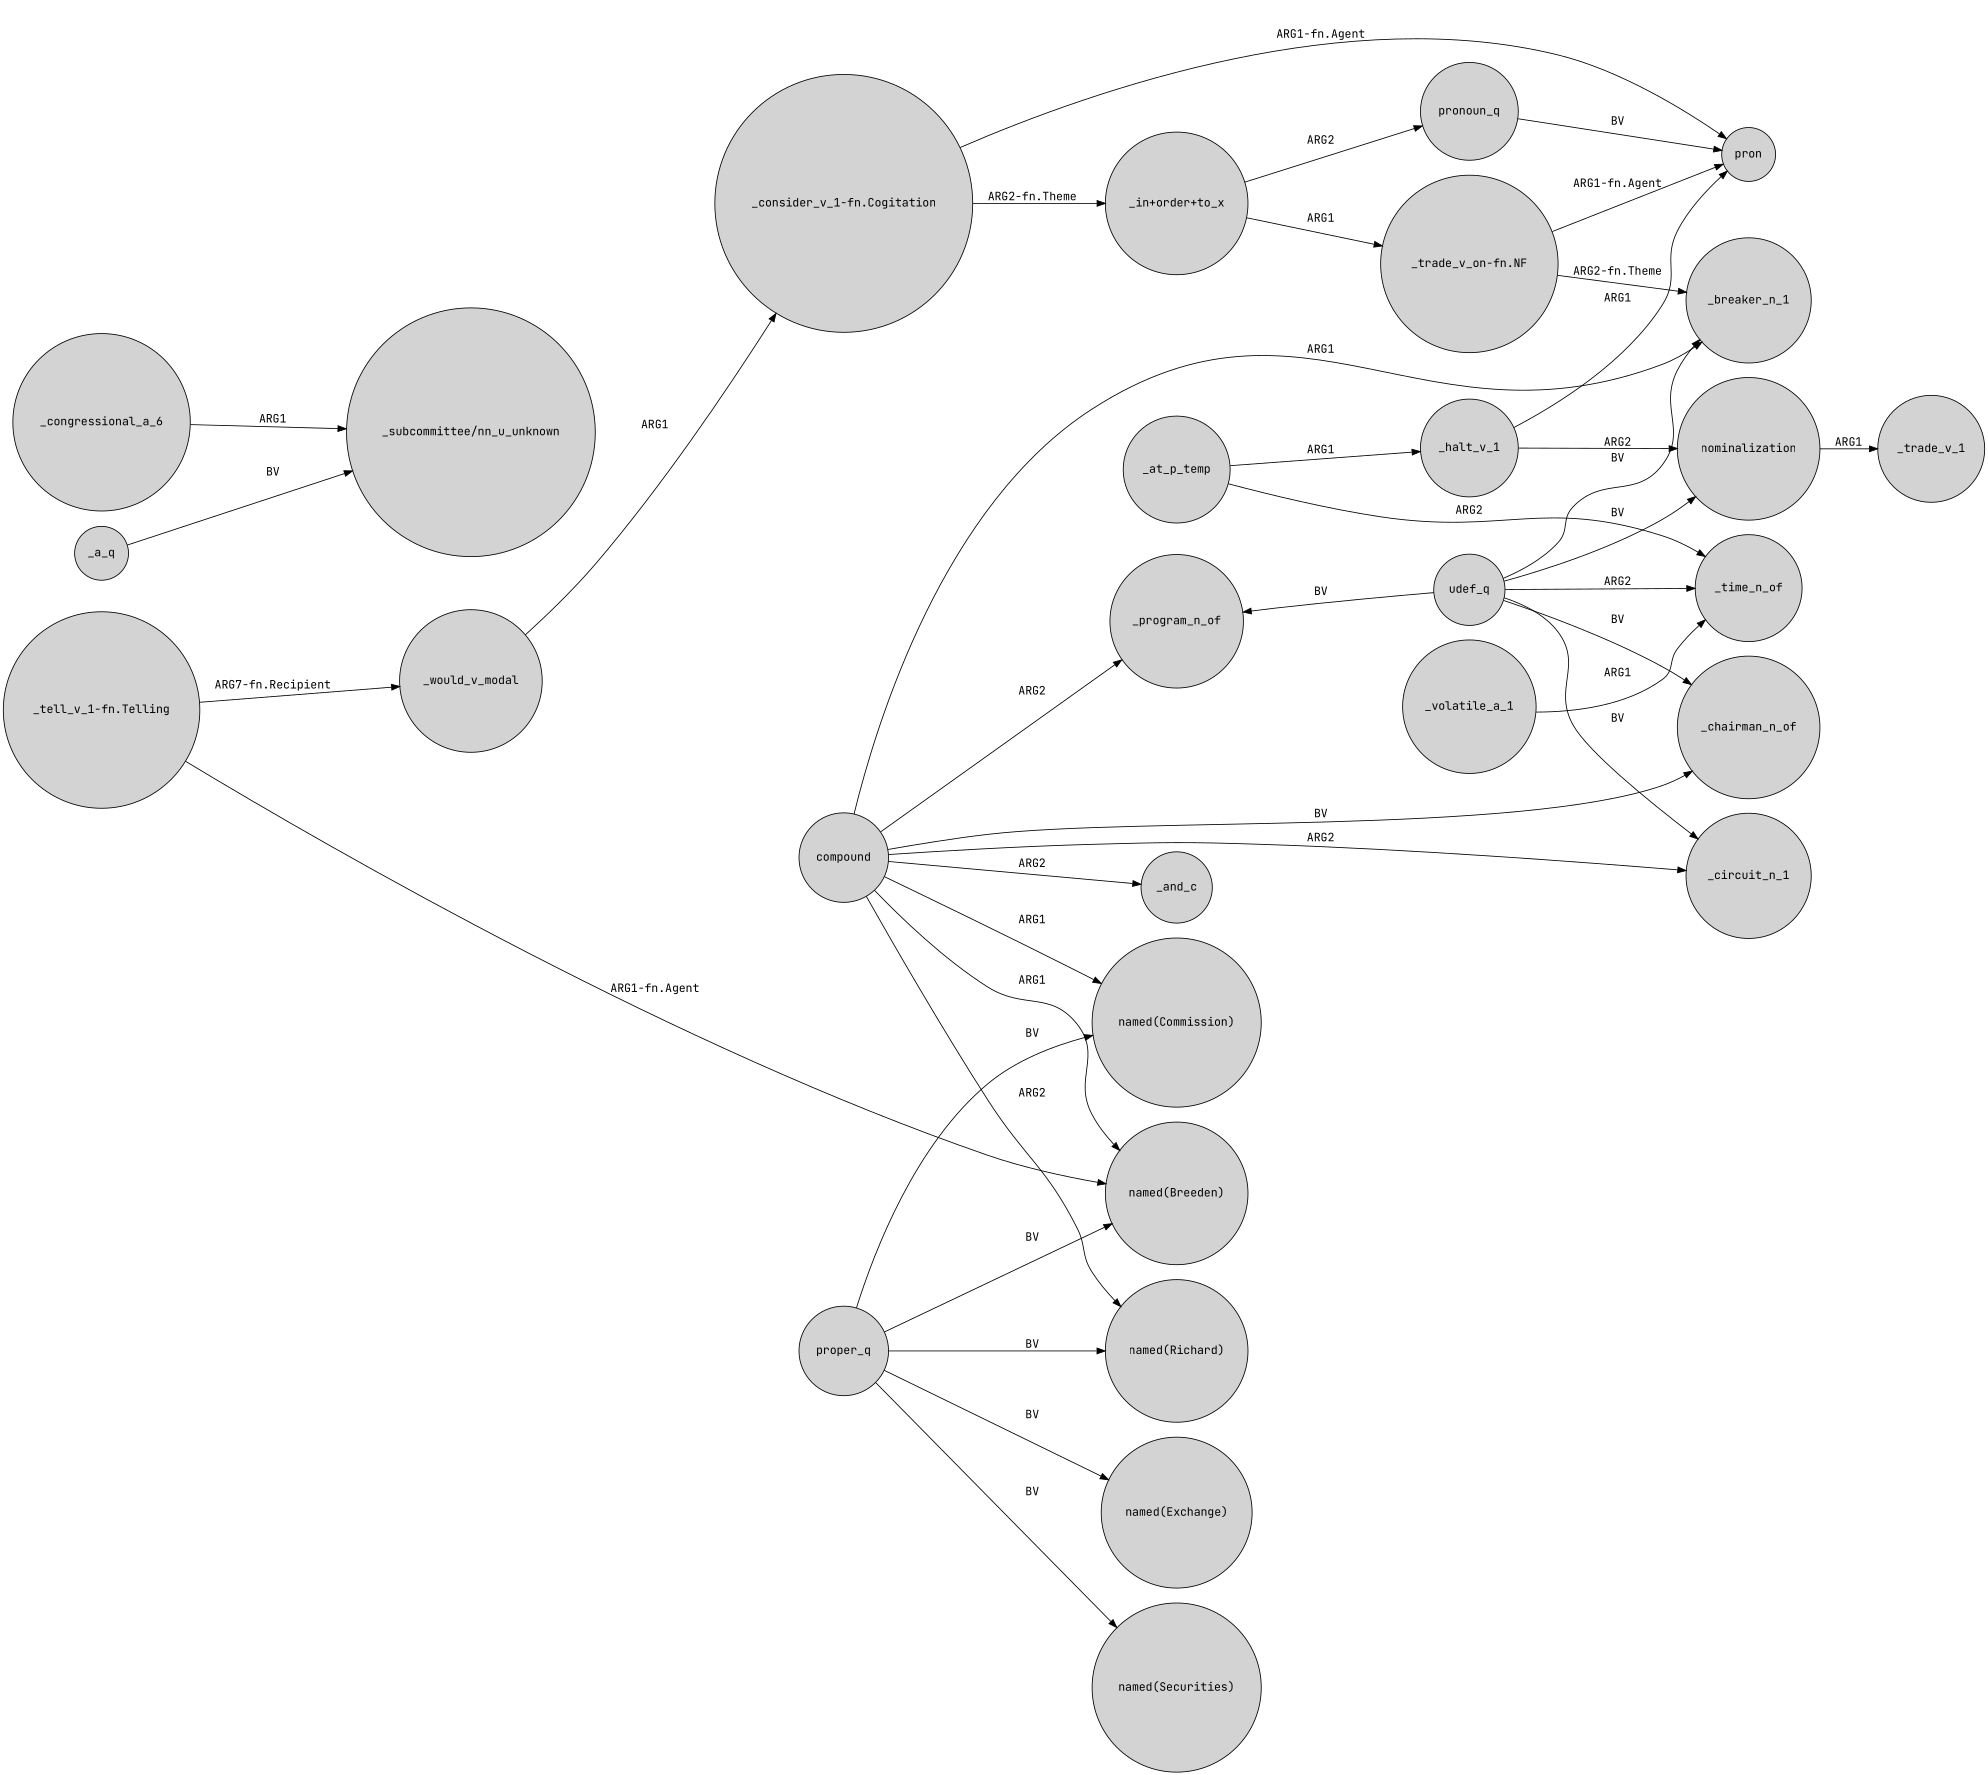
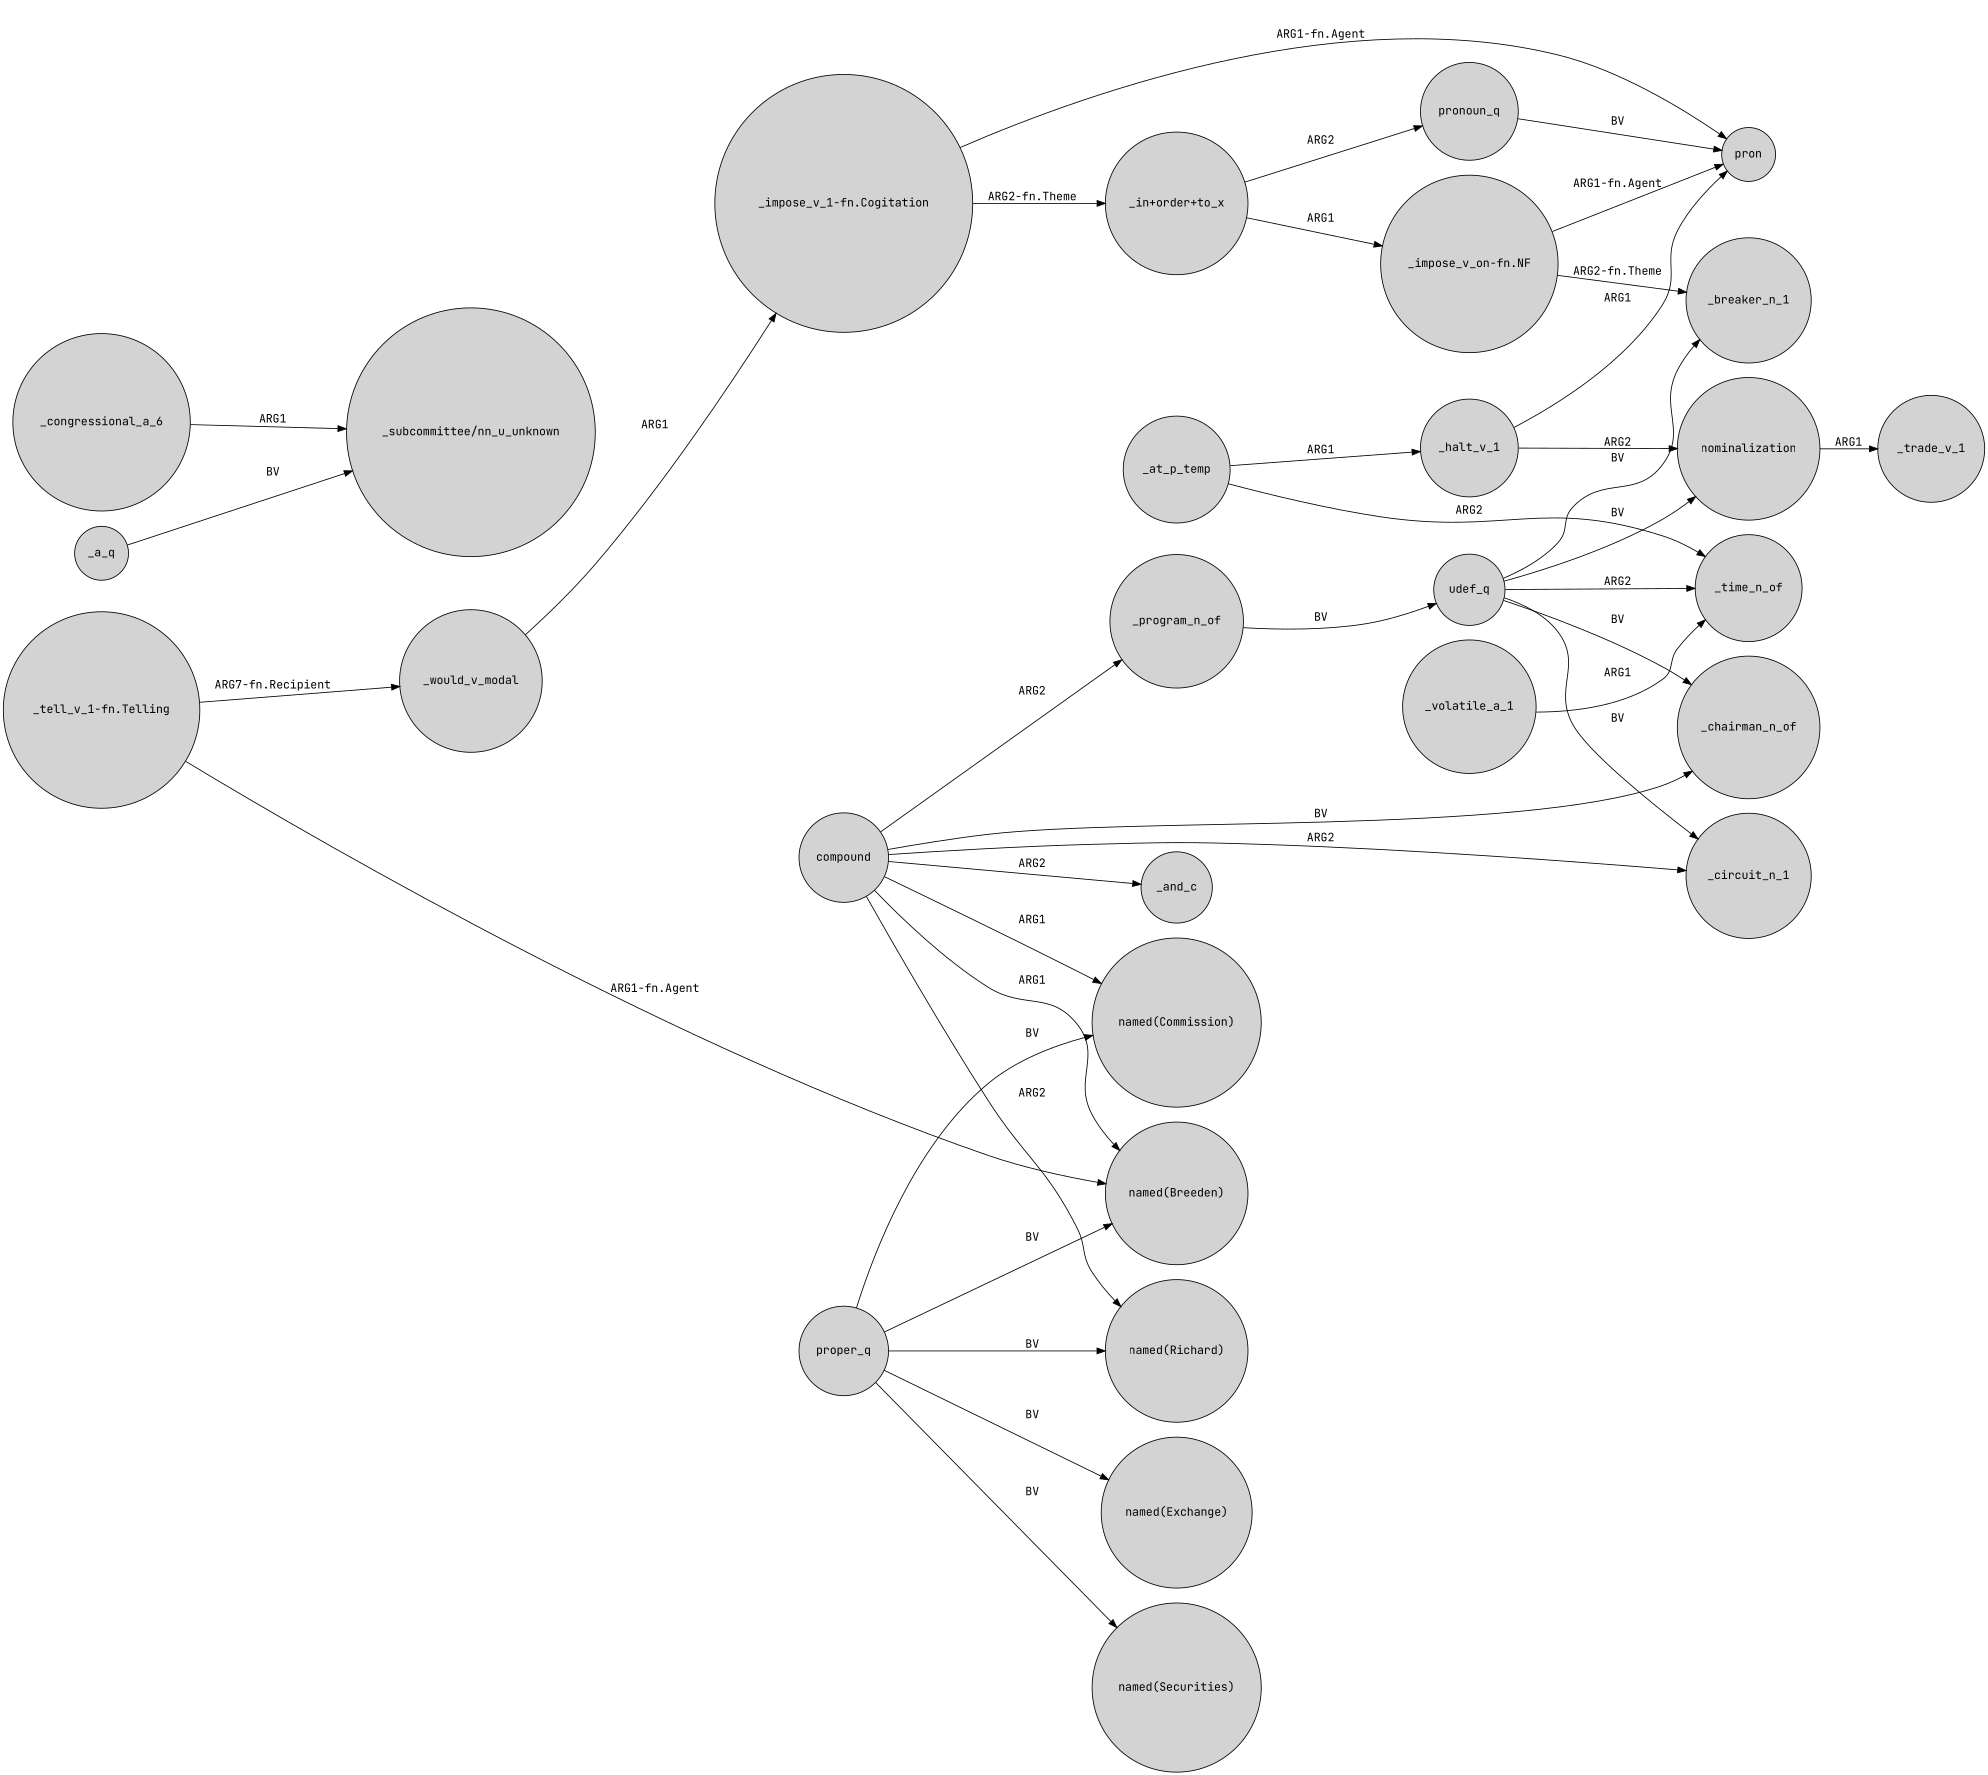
node "_consider_v_1-fn.Cogitation": label "_consider_v_1-fn.Cogitation" -> "_impose_v_1-fn.Cogitation"
node "_trade_v_on-fn.NF": label "_trade_v_on-fn.NF" -> "_impose_v_on-fn.NF"
edge "compound" -> "_breaker_n_1": removed, label "ARG1"
edge "udef_q" -> "_program_n_of": reversed
